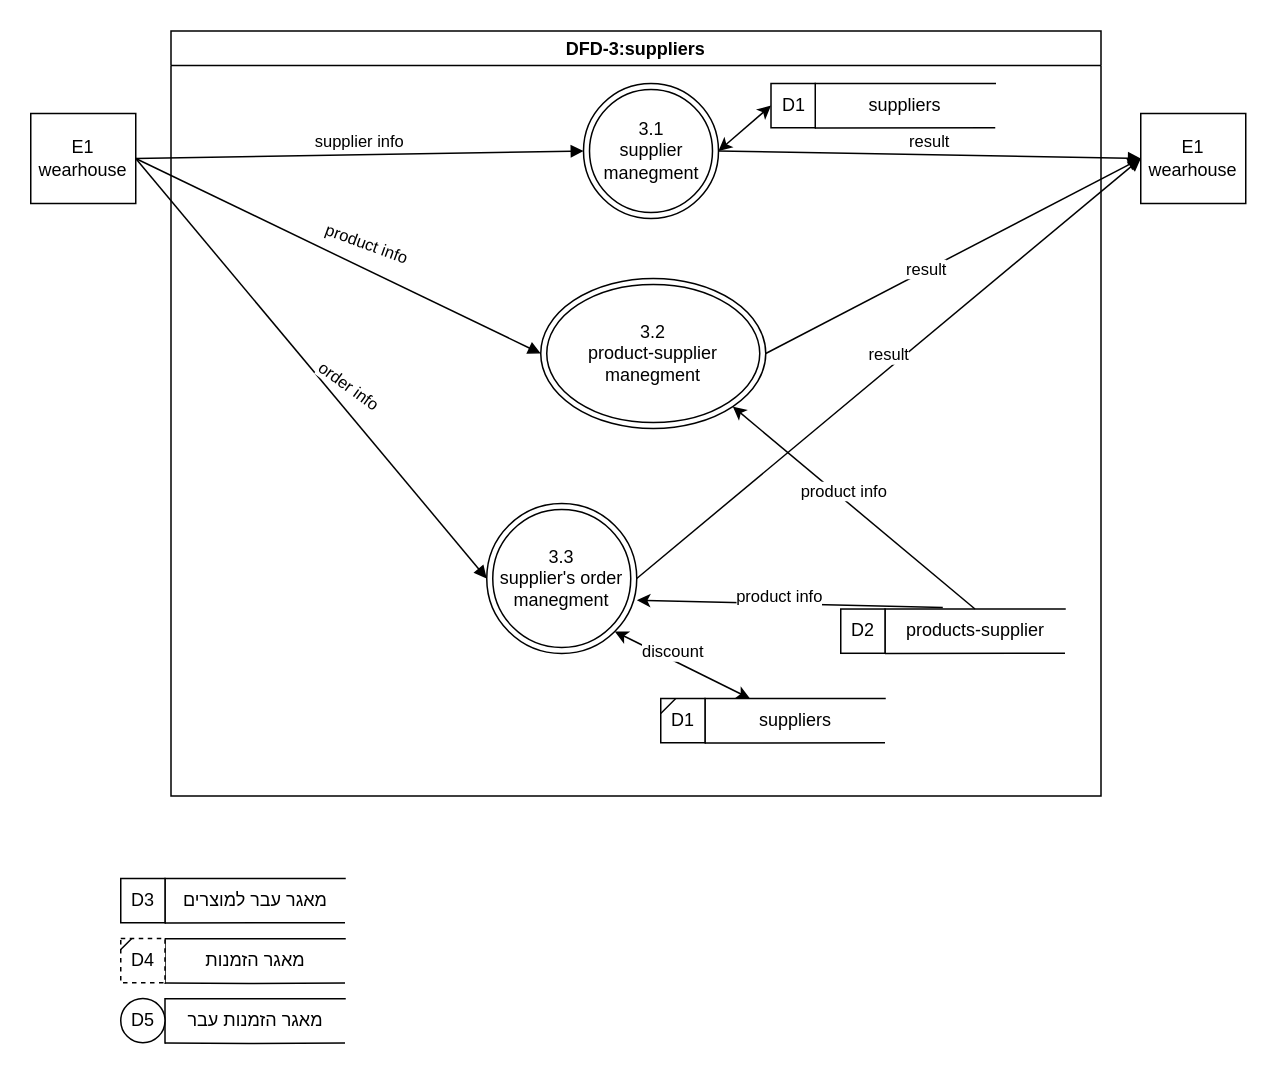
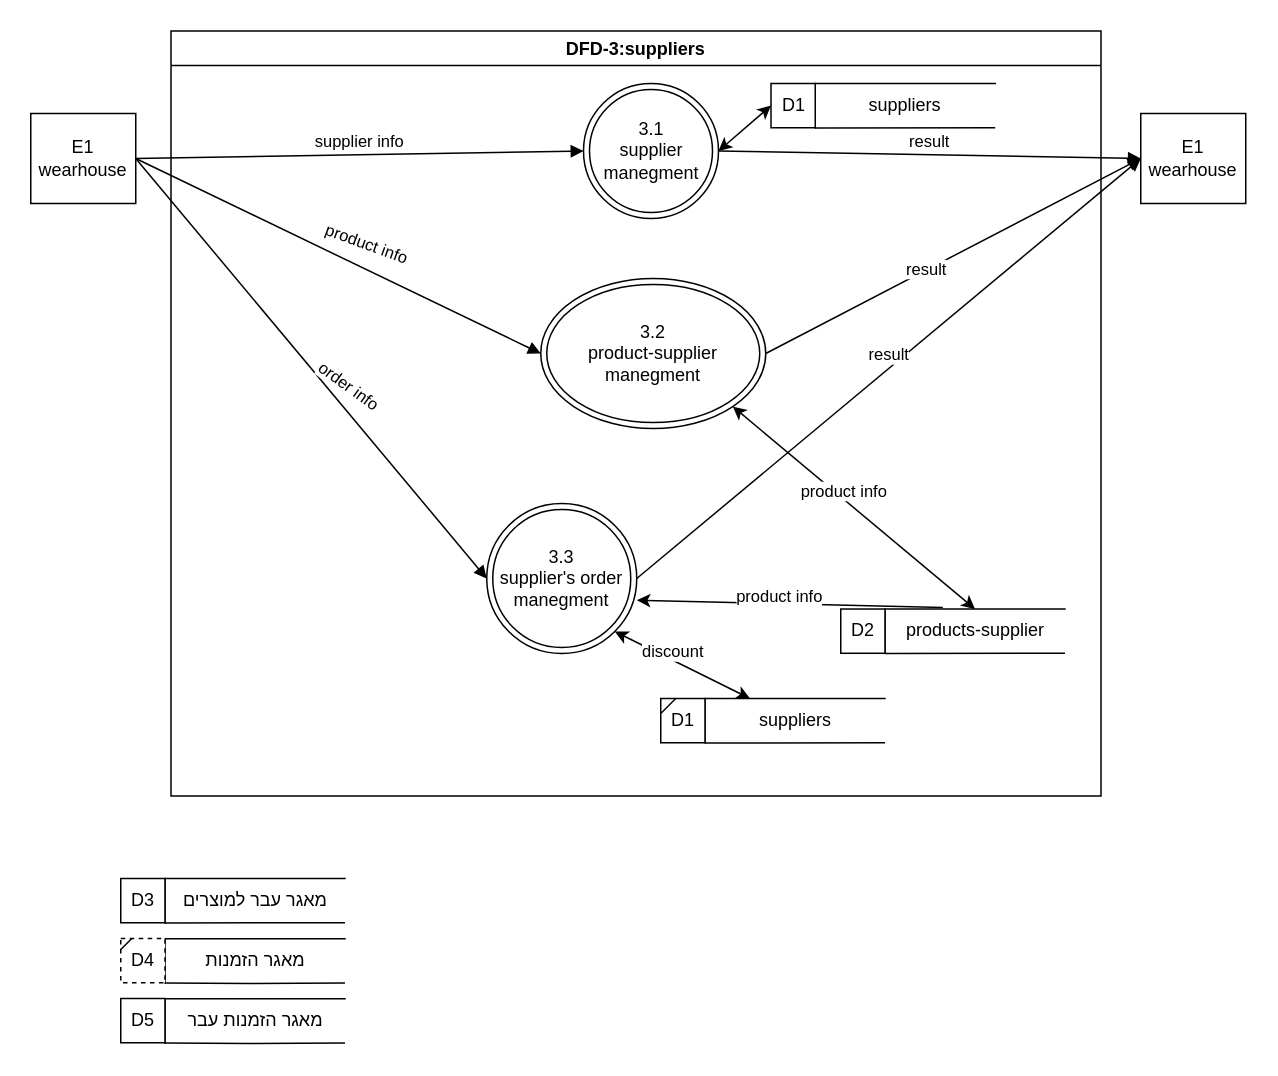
edge "products-supplier" -> "3.2 product-supplier manegment": arrowhead none -> classic
node "D5": shape ellipse -> rectangle
